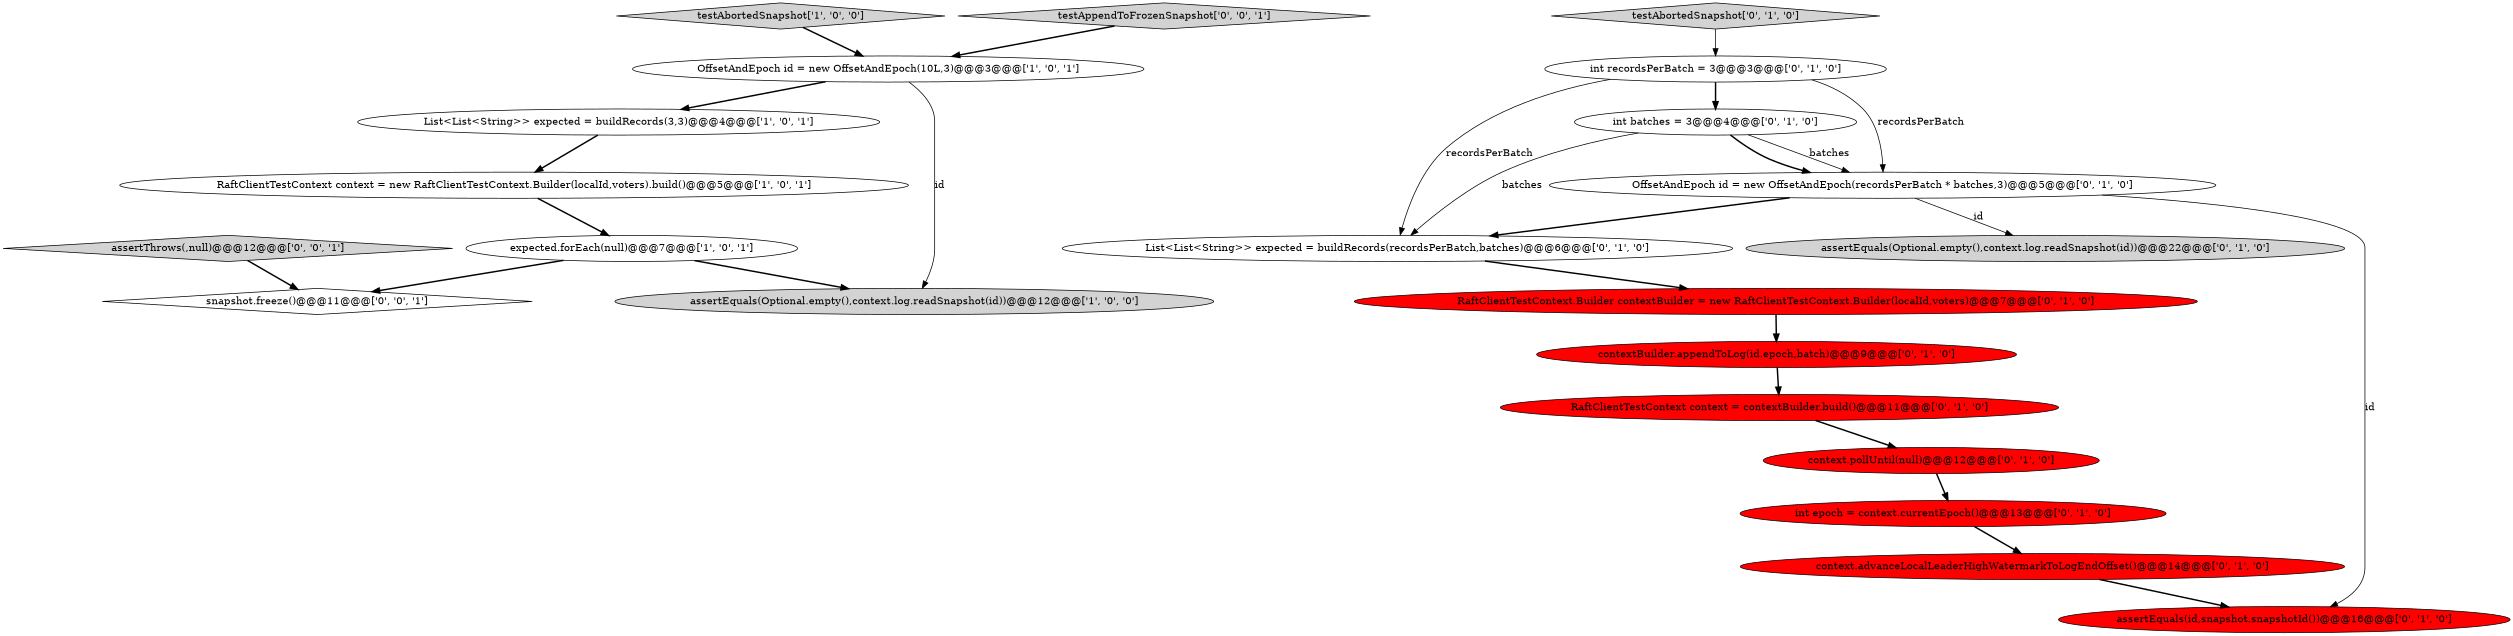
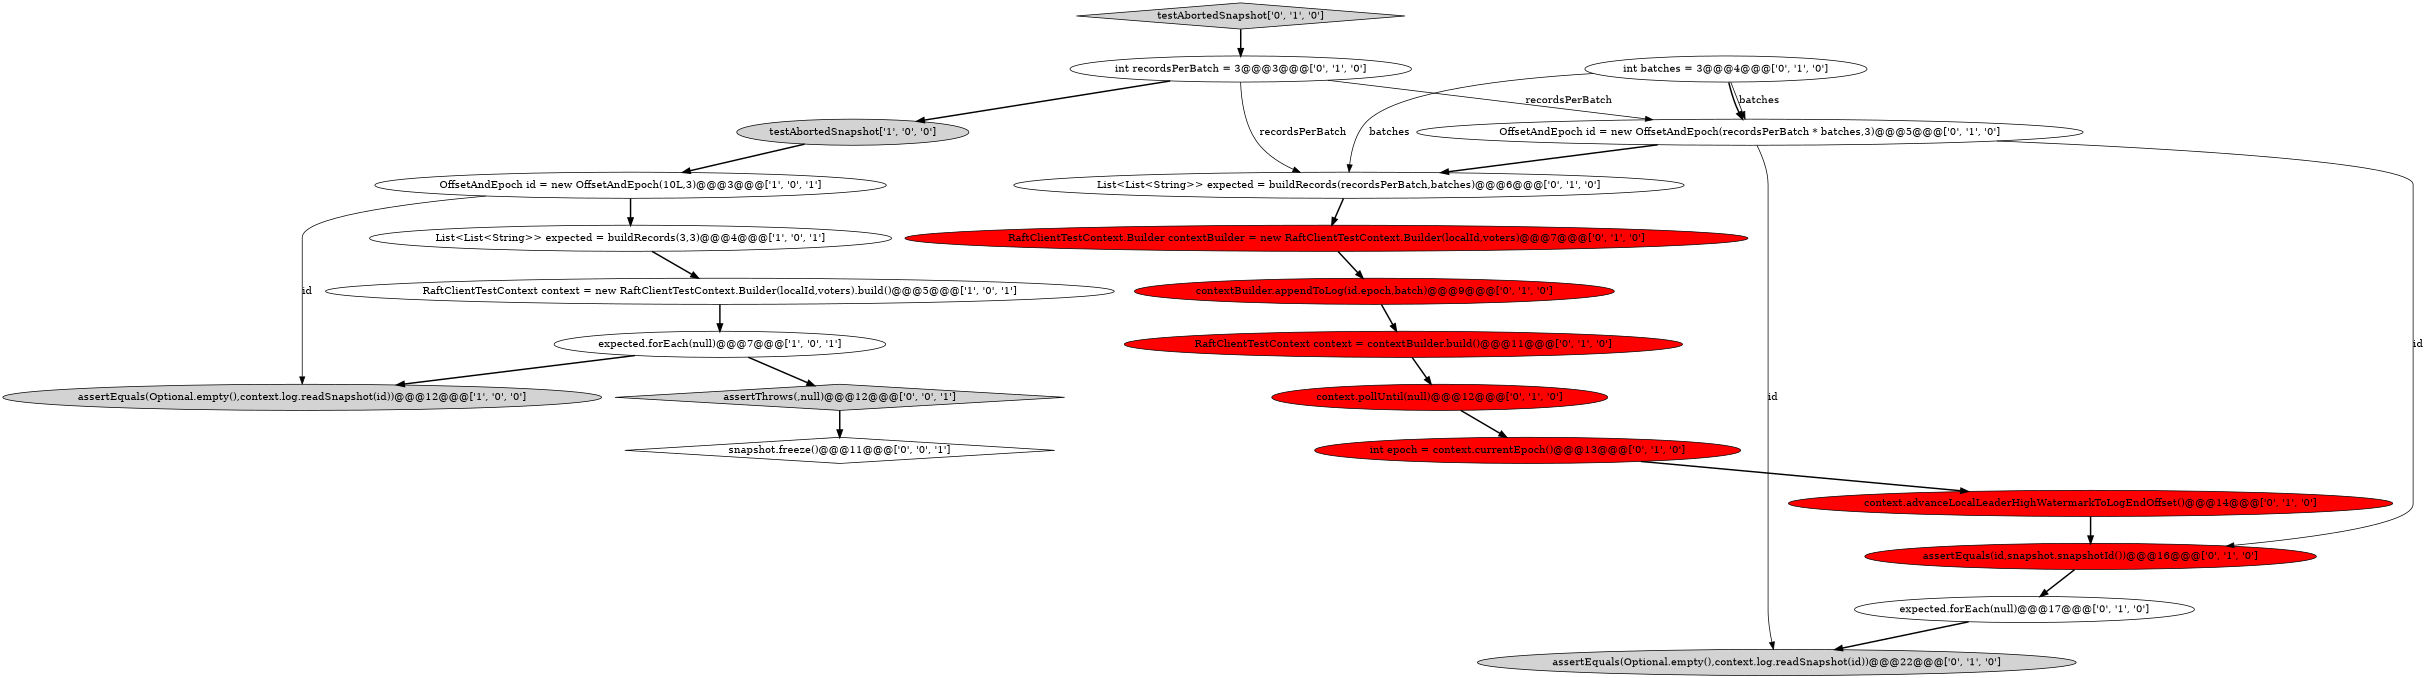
node "testAbortedSnapshot['1', '0', '0']": shape diamond -> ellipse
node "testAppendToFrozenSnapshot['0', '0', '1']": removed
edge "testAbortedSnapshot['0', '1', '0']" -> "int recordsPerBatch = 3@@@3@@@['0', '1', '0']": style solid -> bold
edge "int recordsPerBatch = 3@@@3@@@['0', '1', '0']" -> "int batches = 3@@@4@@@['0', '1', '0']": now "int recordsPerBatch = 3@@@3@@@['0', '1', '0']" -> "testAbortedSnapshot['1', '0', '0']"
edge "expected.forEach(null)@@@7@@@['1', '0', '1']" -> "snapshot.freeze()@@@11@@@['0', '0', '1']": now "expected.forEach(null)@@@7@@@['1', '0', '1']" -> "assertThrows(,null)@@@12@@@['0', '0', '1']"
node "expected.forEach(null)@@@17@@@['0', '1', '0']": added
